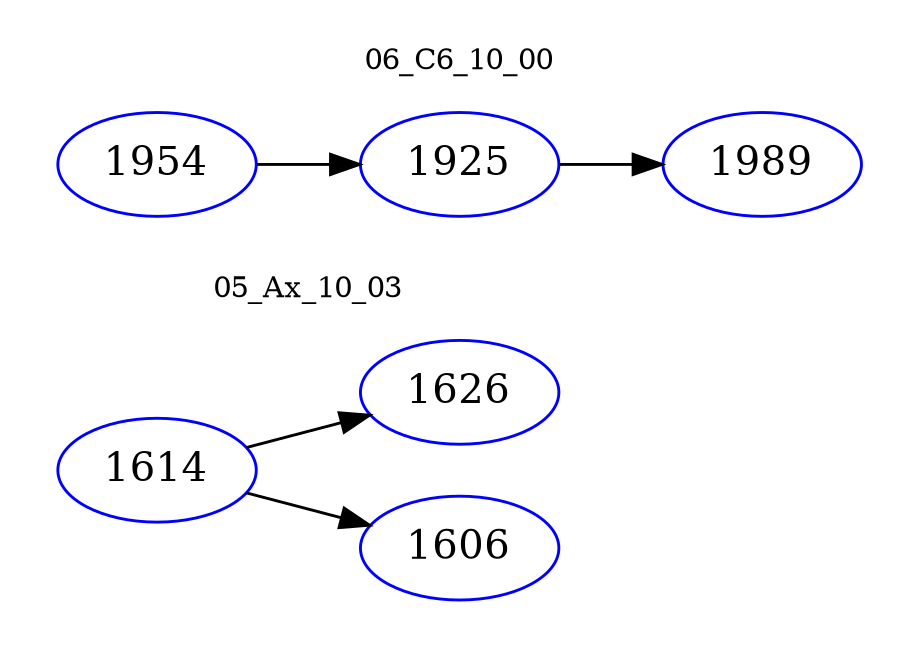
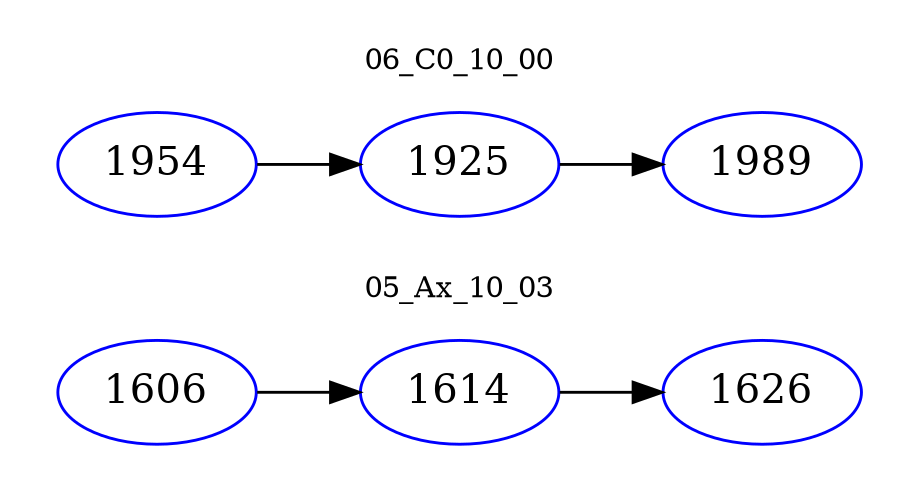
cluster "06_C6_10_00": label "06_C6_10_00" -> "06_C0_10_00"
edge "1614" -> "1606": reversed
